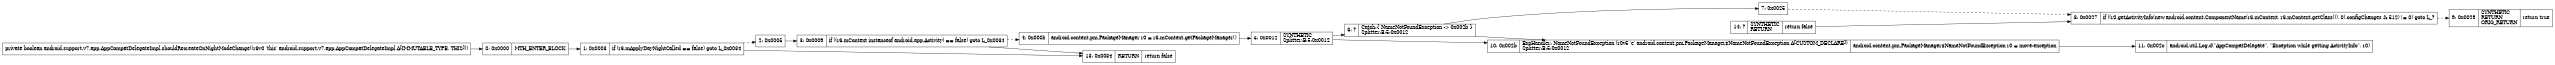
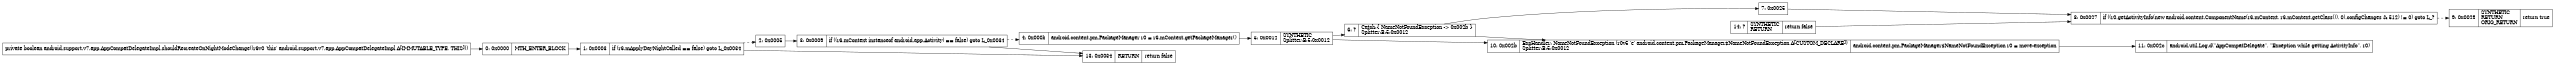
edge "7: 0x0025" -> "8: 0x0027": style dashed -> solid
